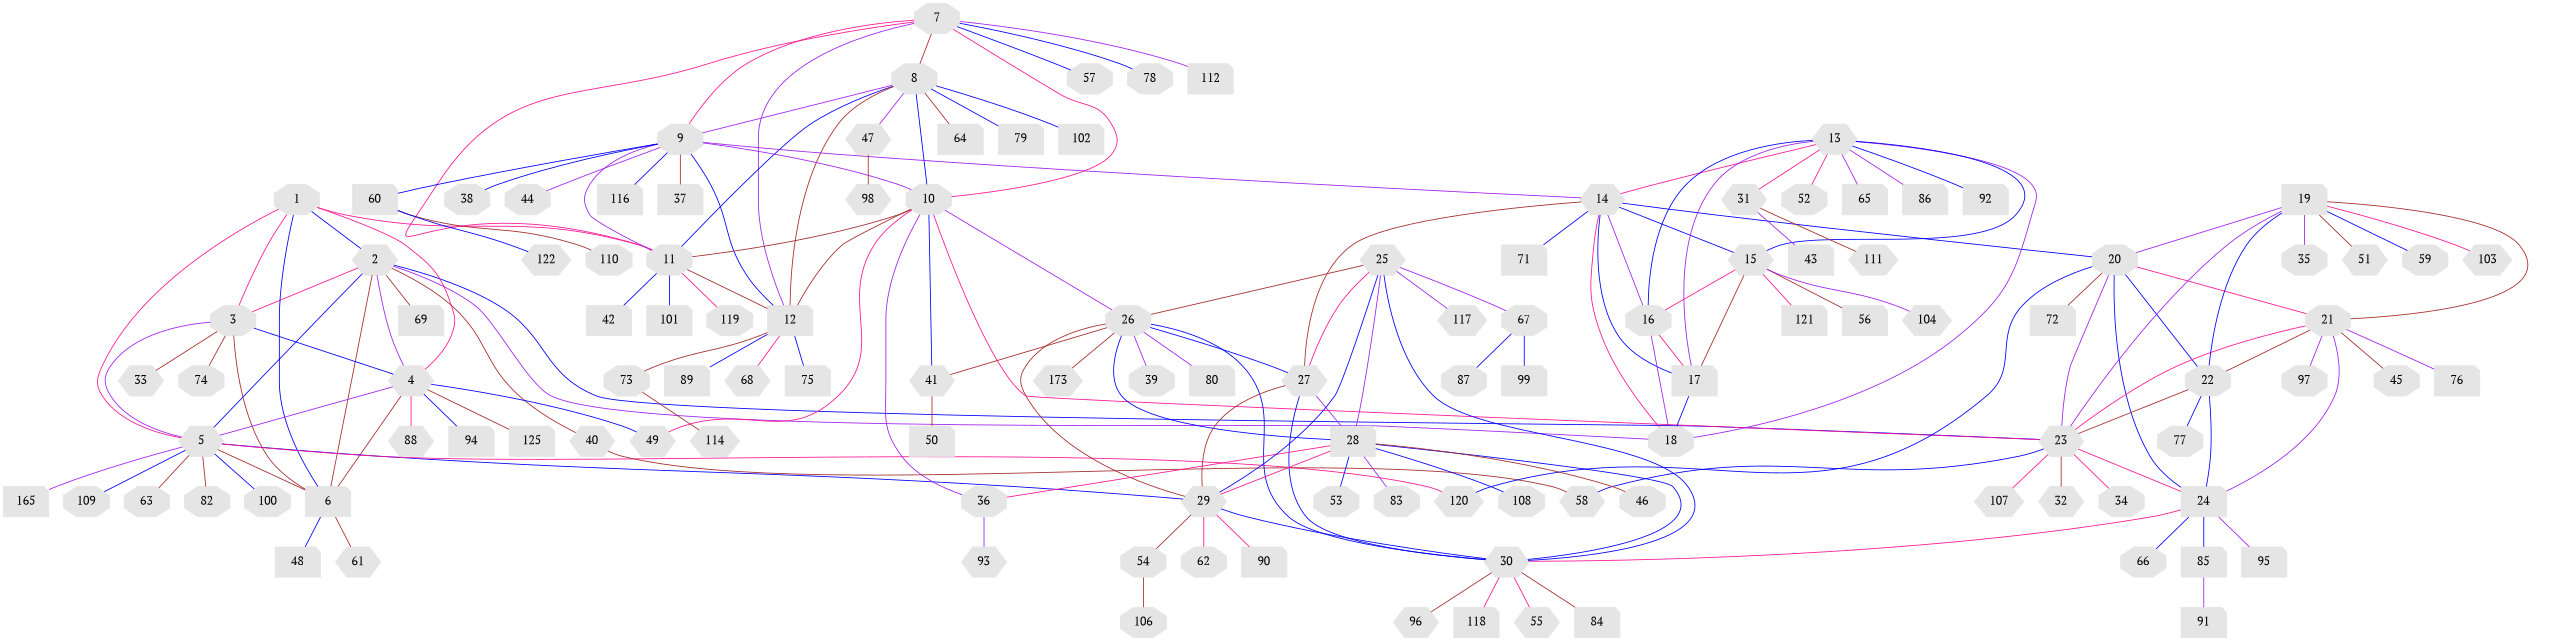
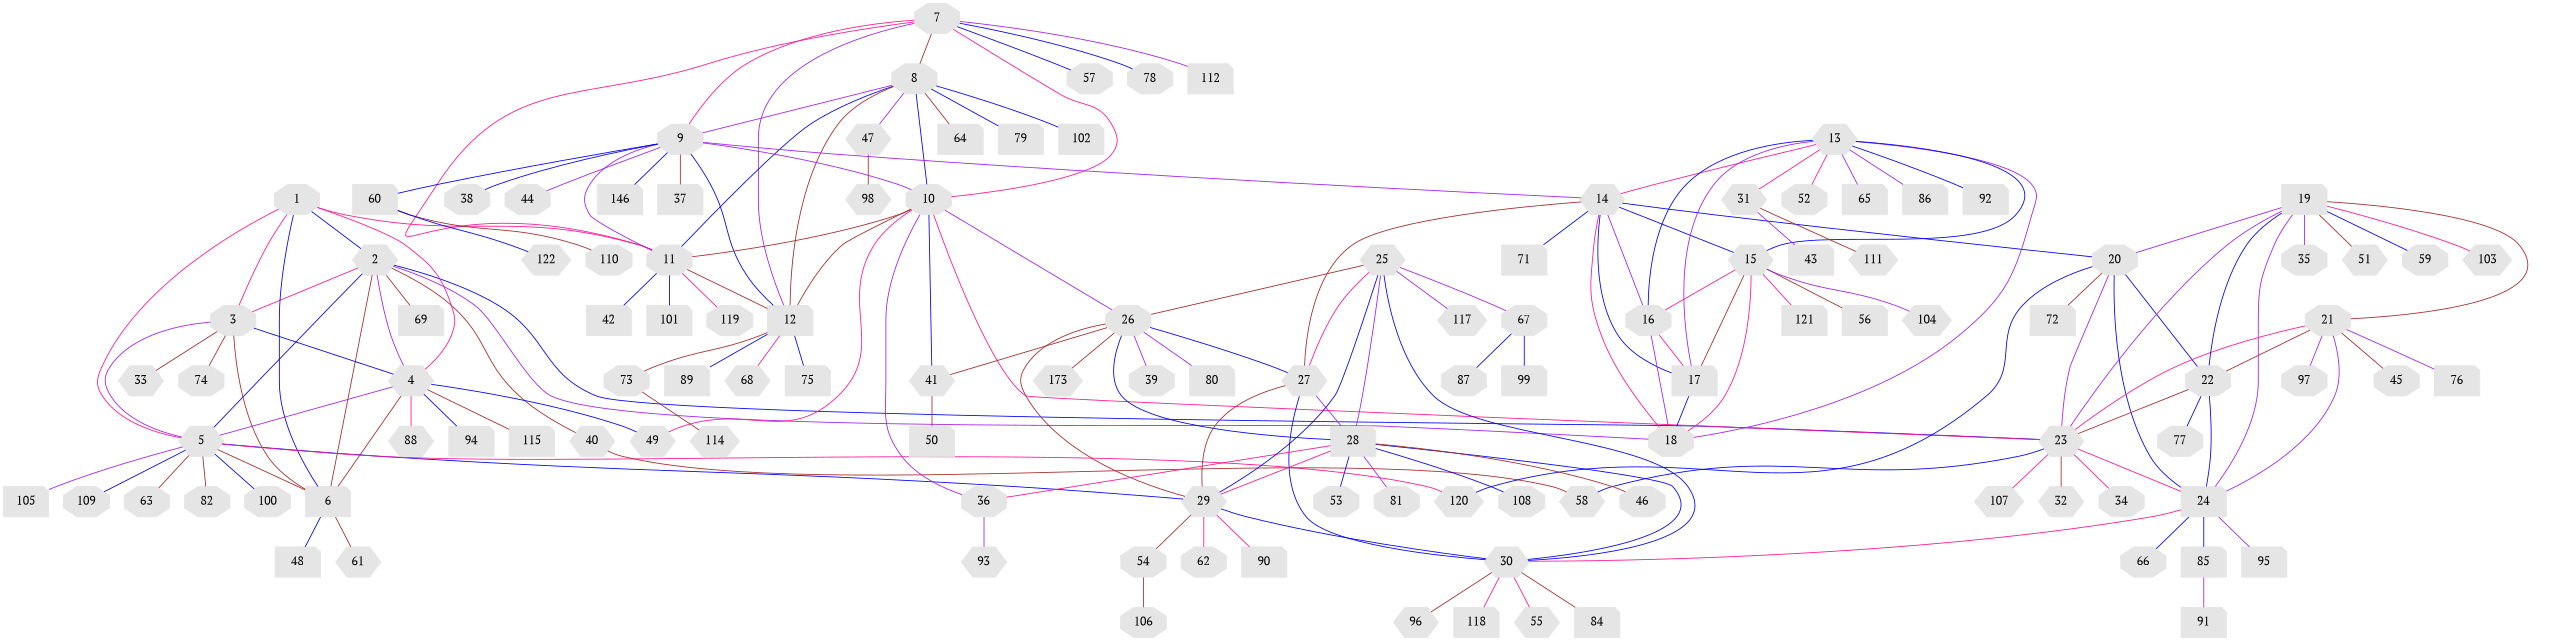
node "116": label "116" -> "146"
edge "20" -- "21": removed
edge "19" -- "24": added
edge "15" -- "18": added
node "125": label "125" -> "115"
edge "26" -- "30": removed
node "165": label "165" -> "105"
node "83": label "83" -> "81"
